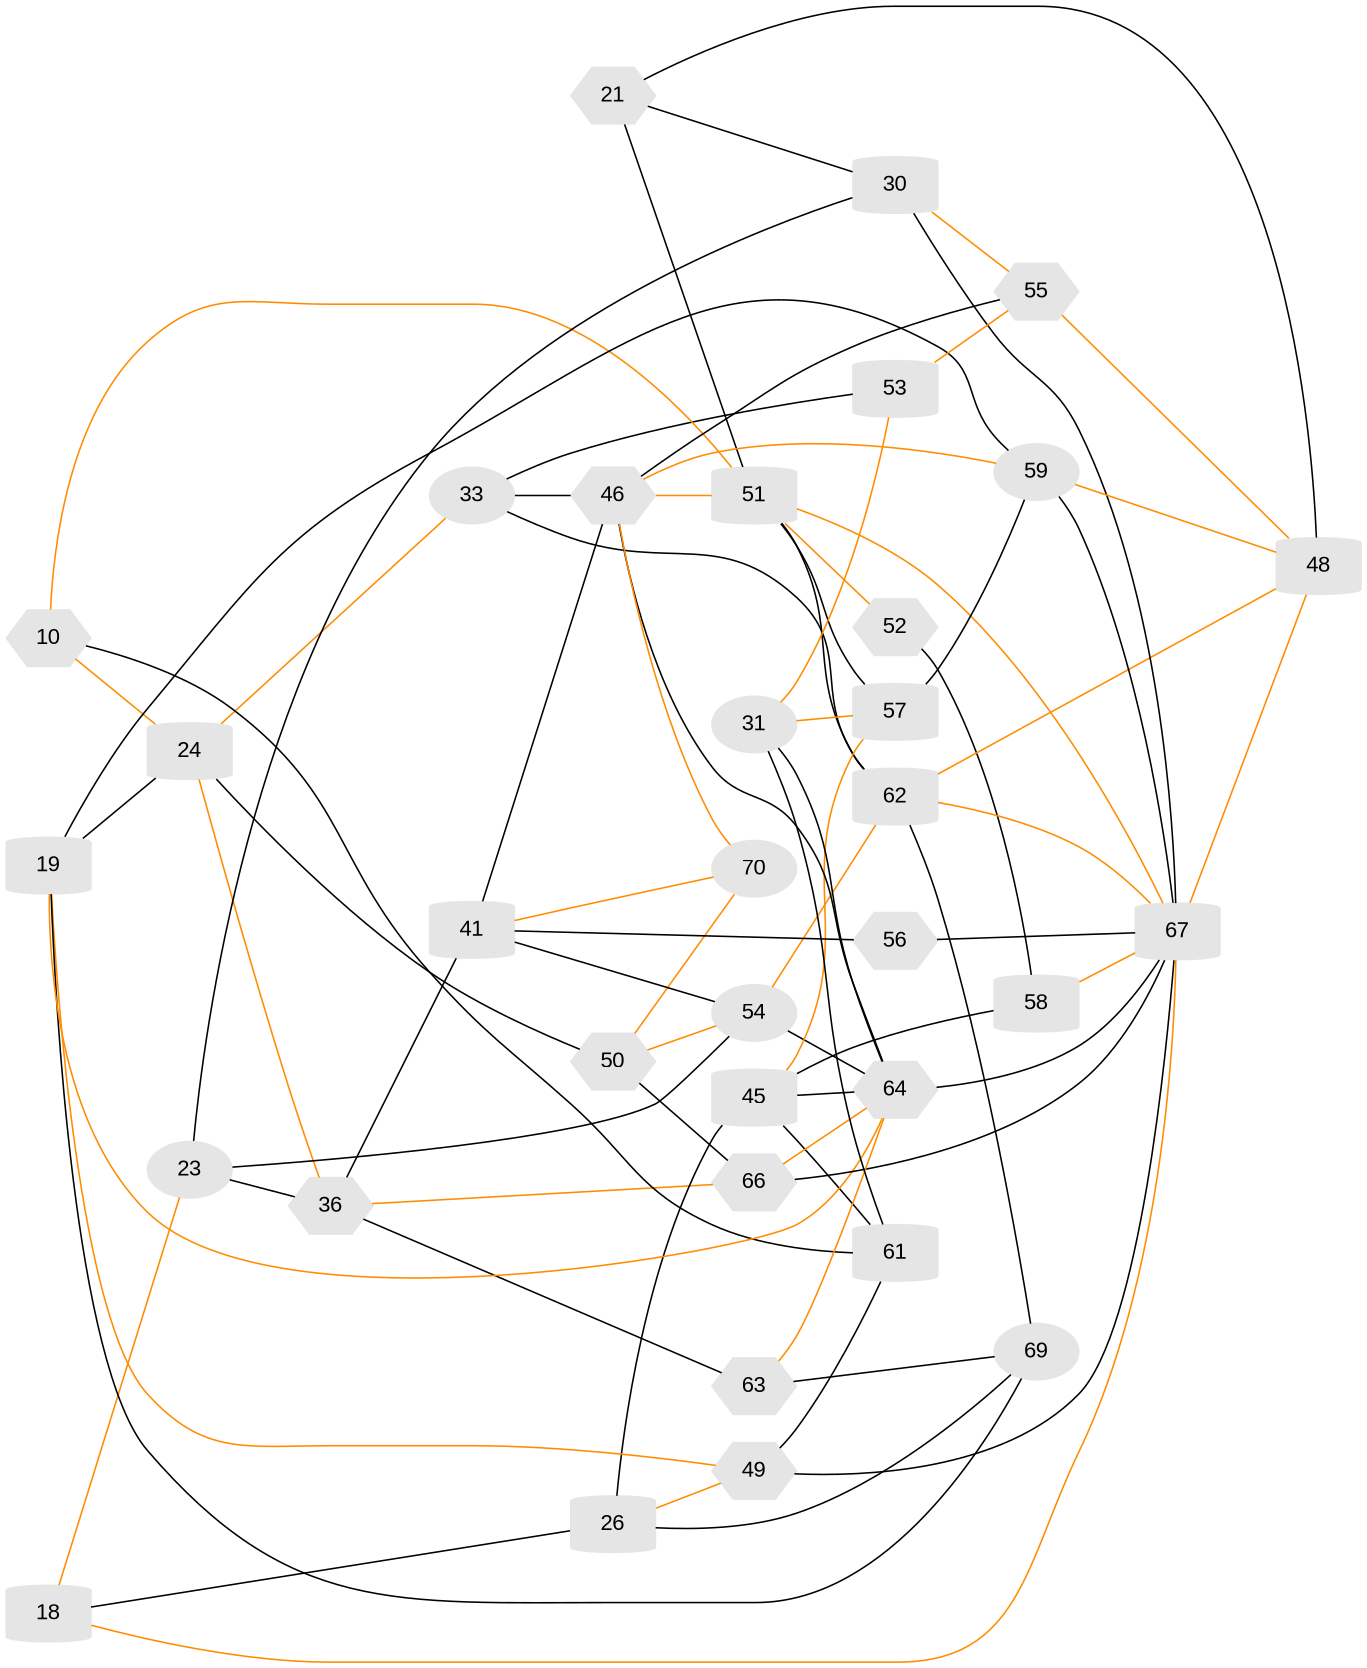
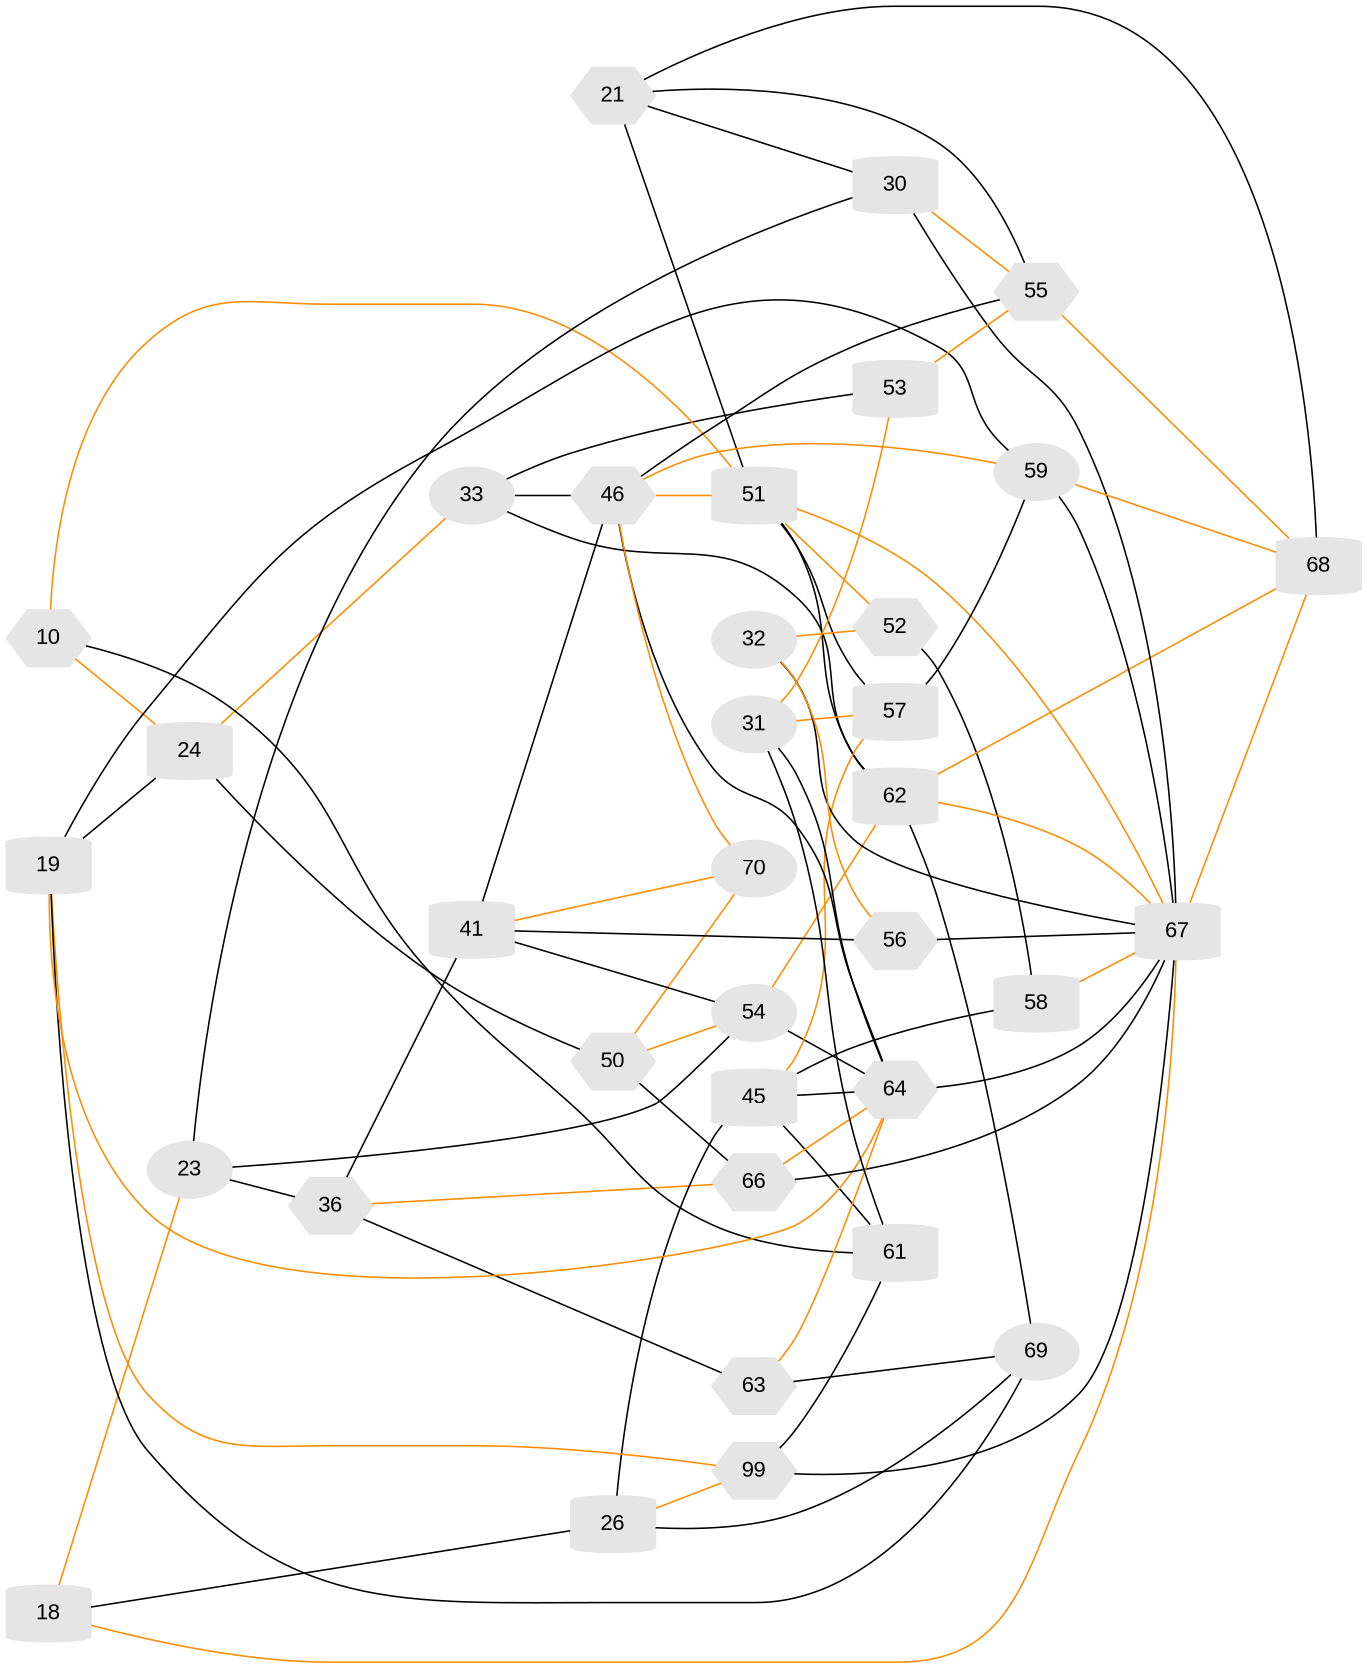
edge "21" -- "55": added
node "48": label "48" -> "68"
node "32": added
edge "24" -- "36": removed
node "49": label "49" -> "99"
